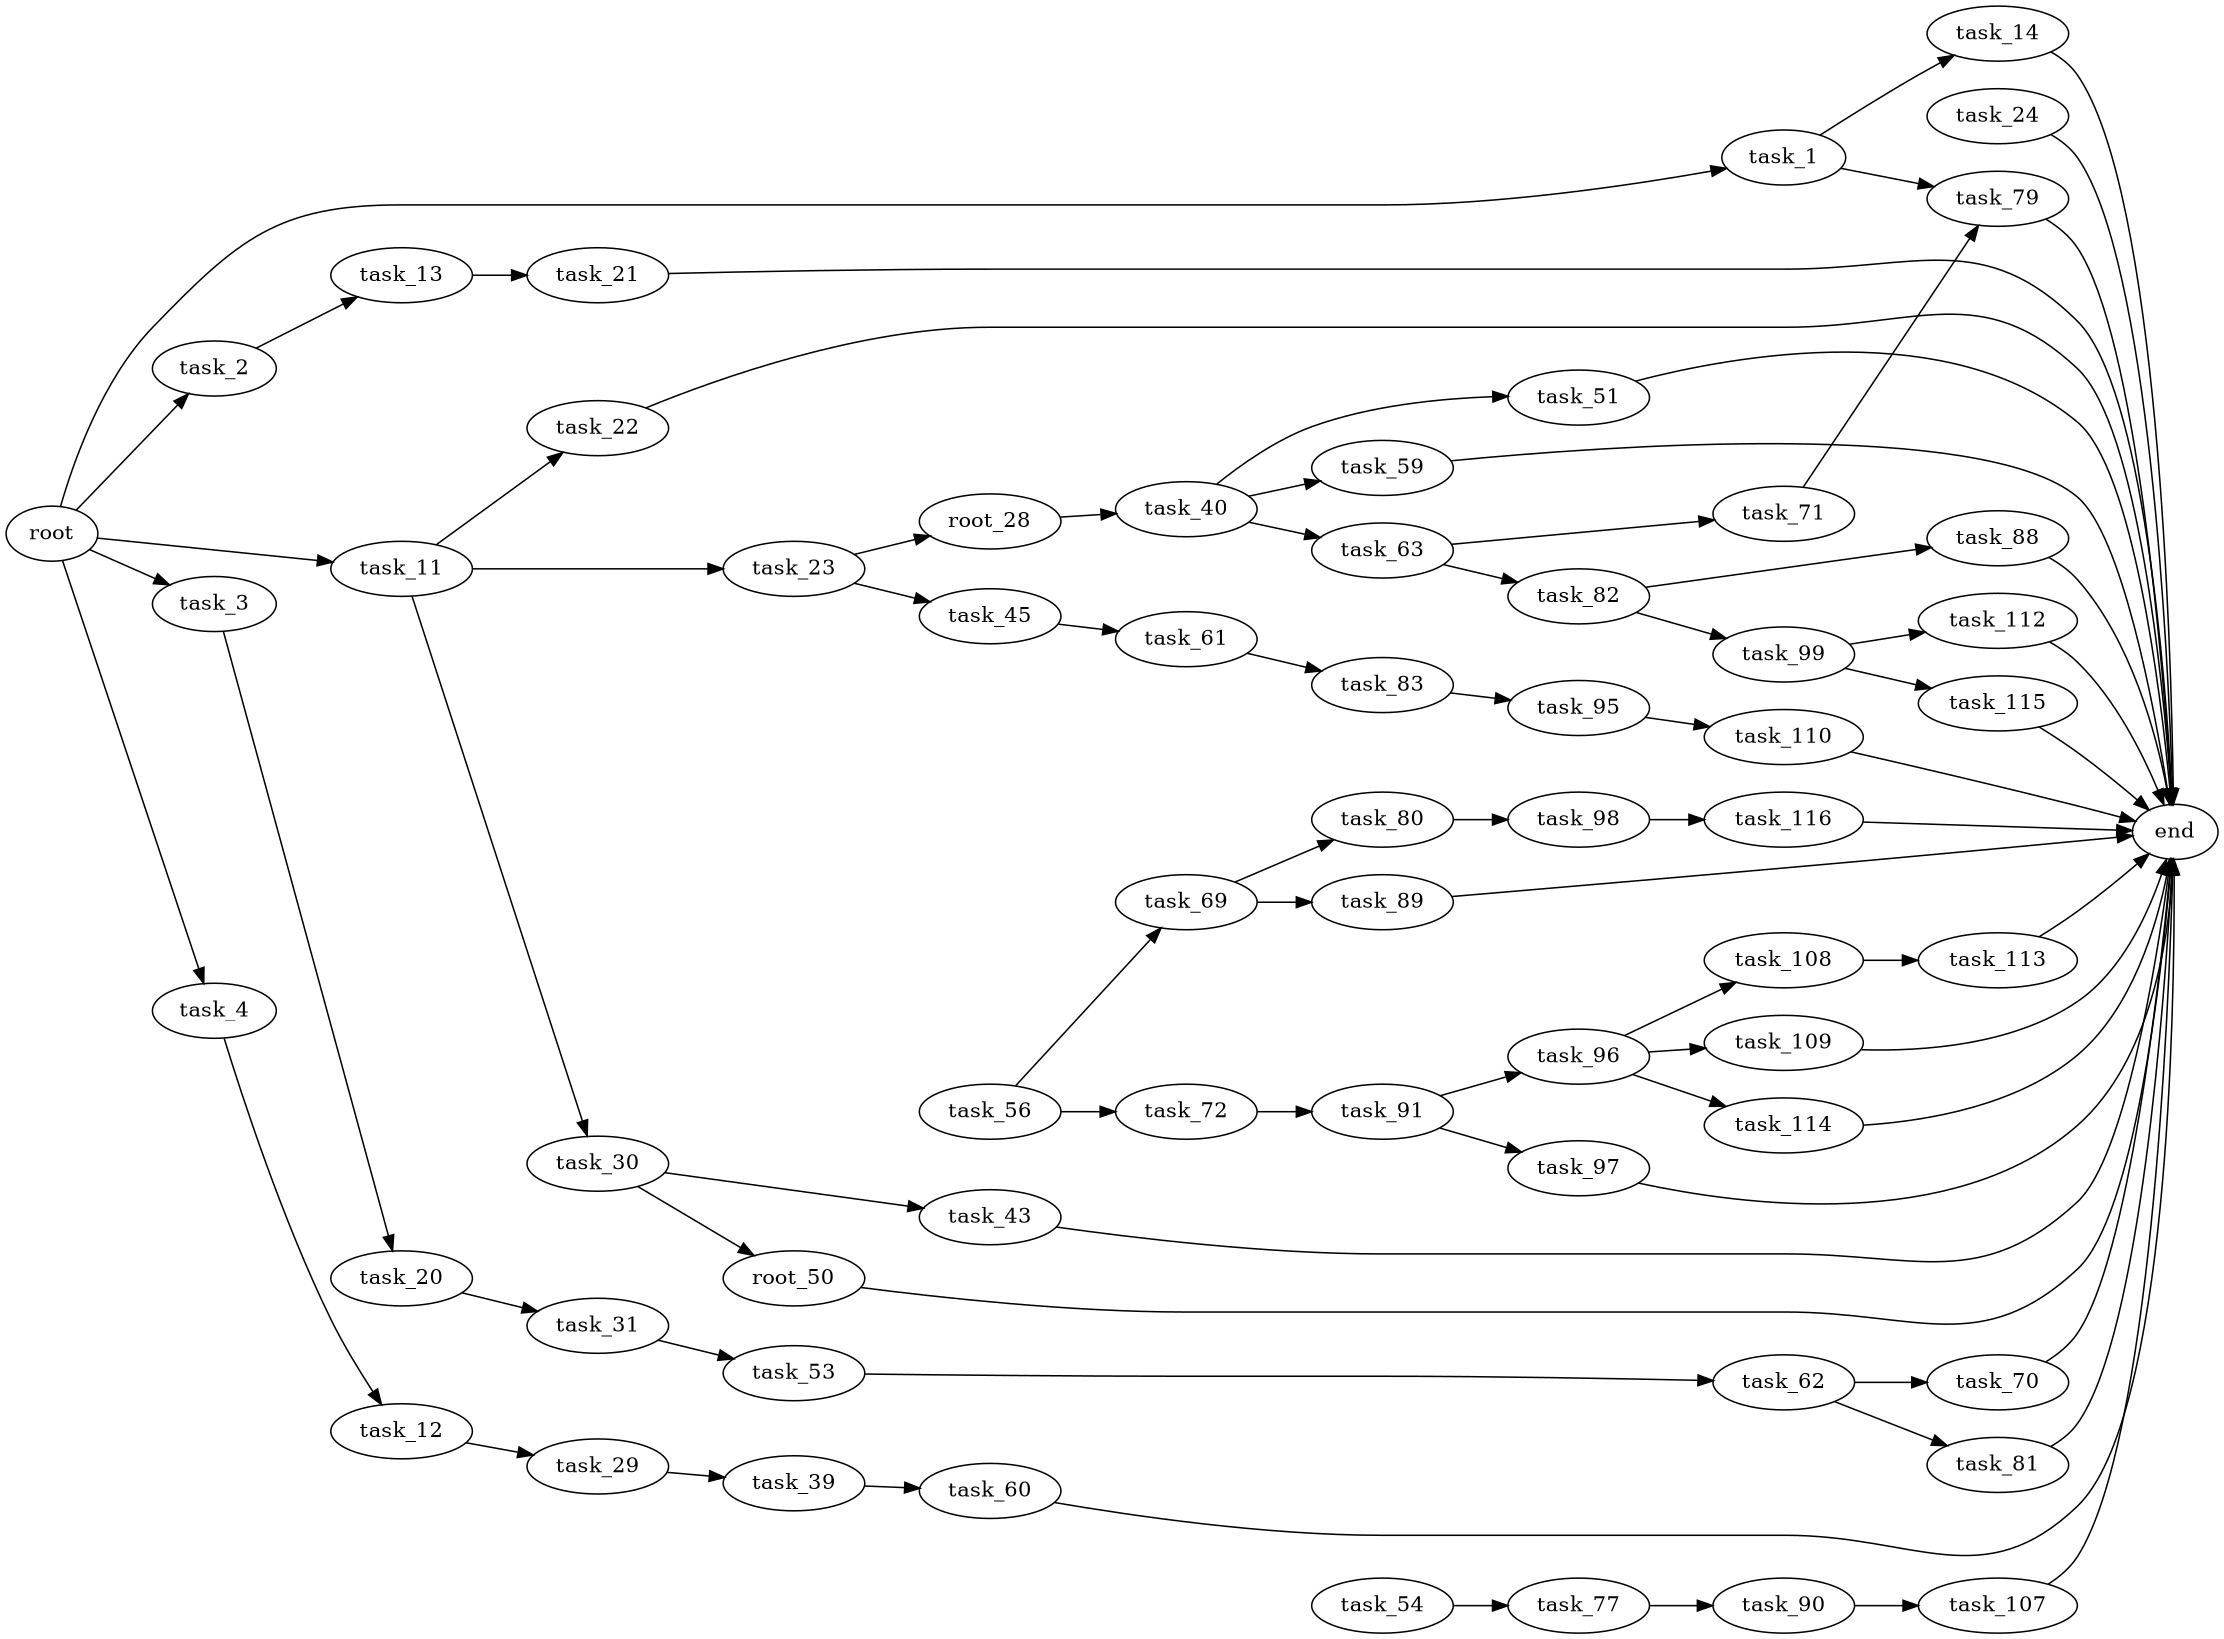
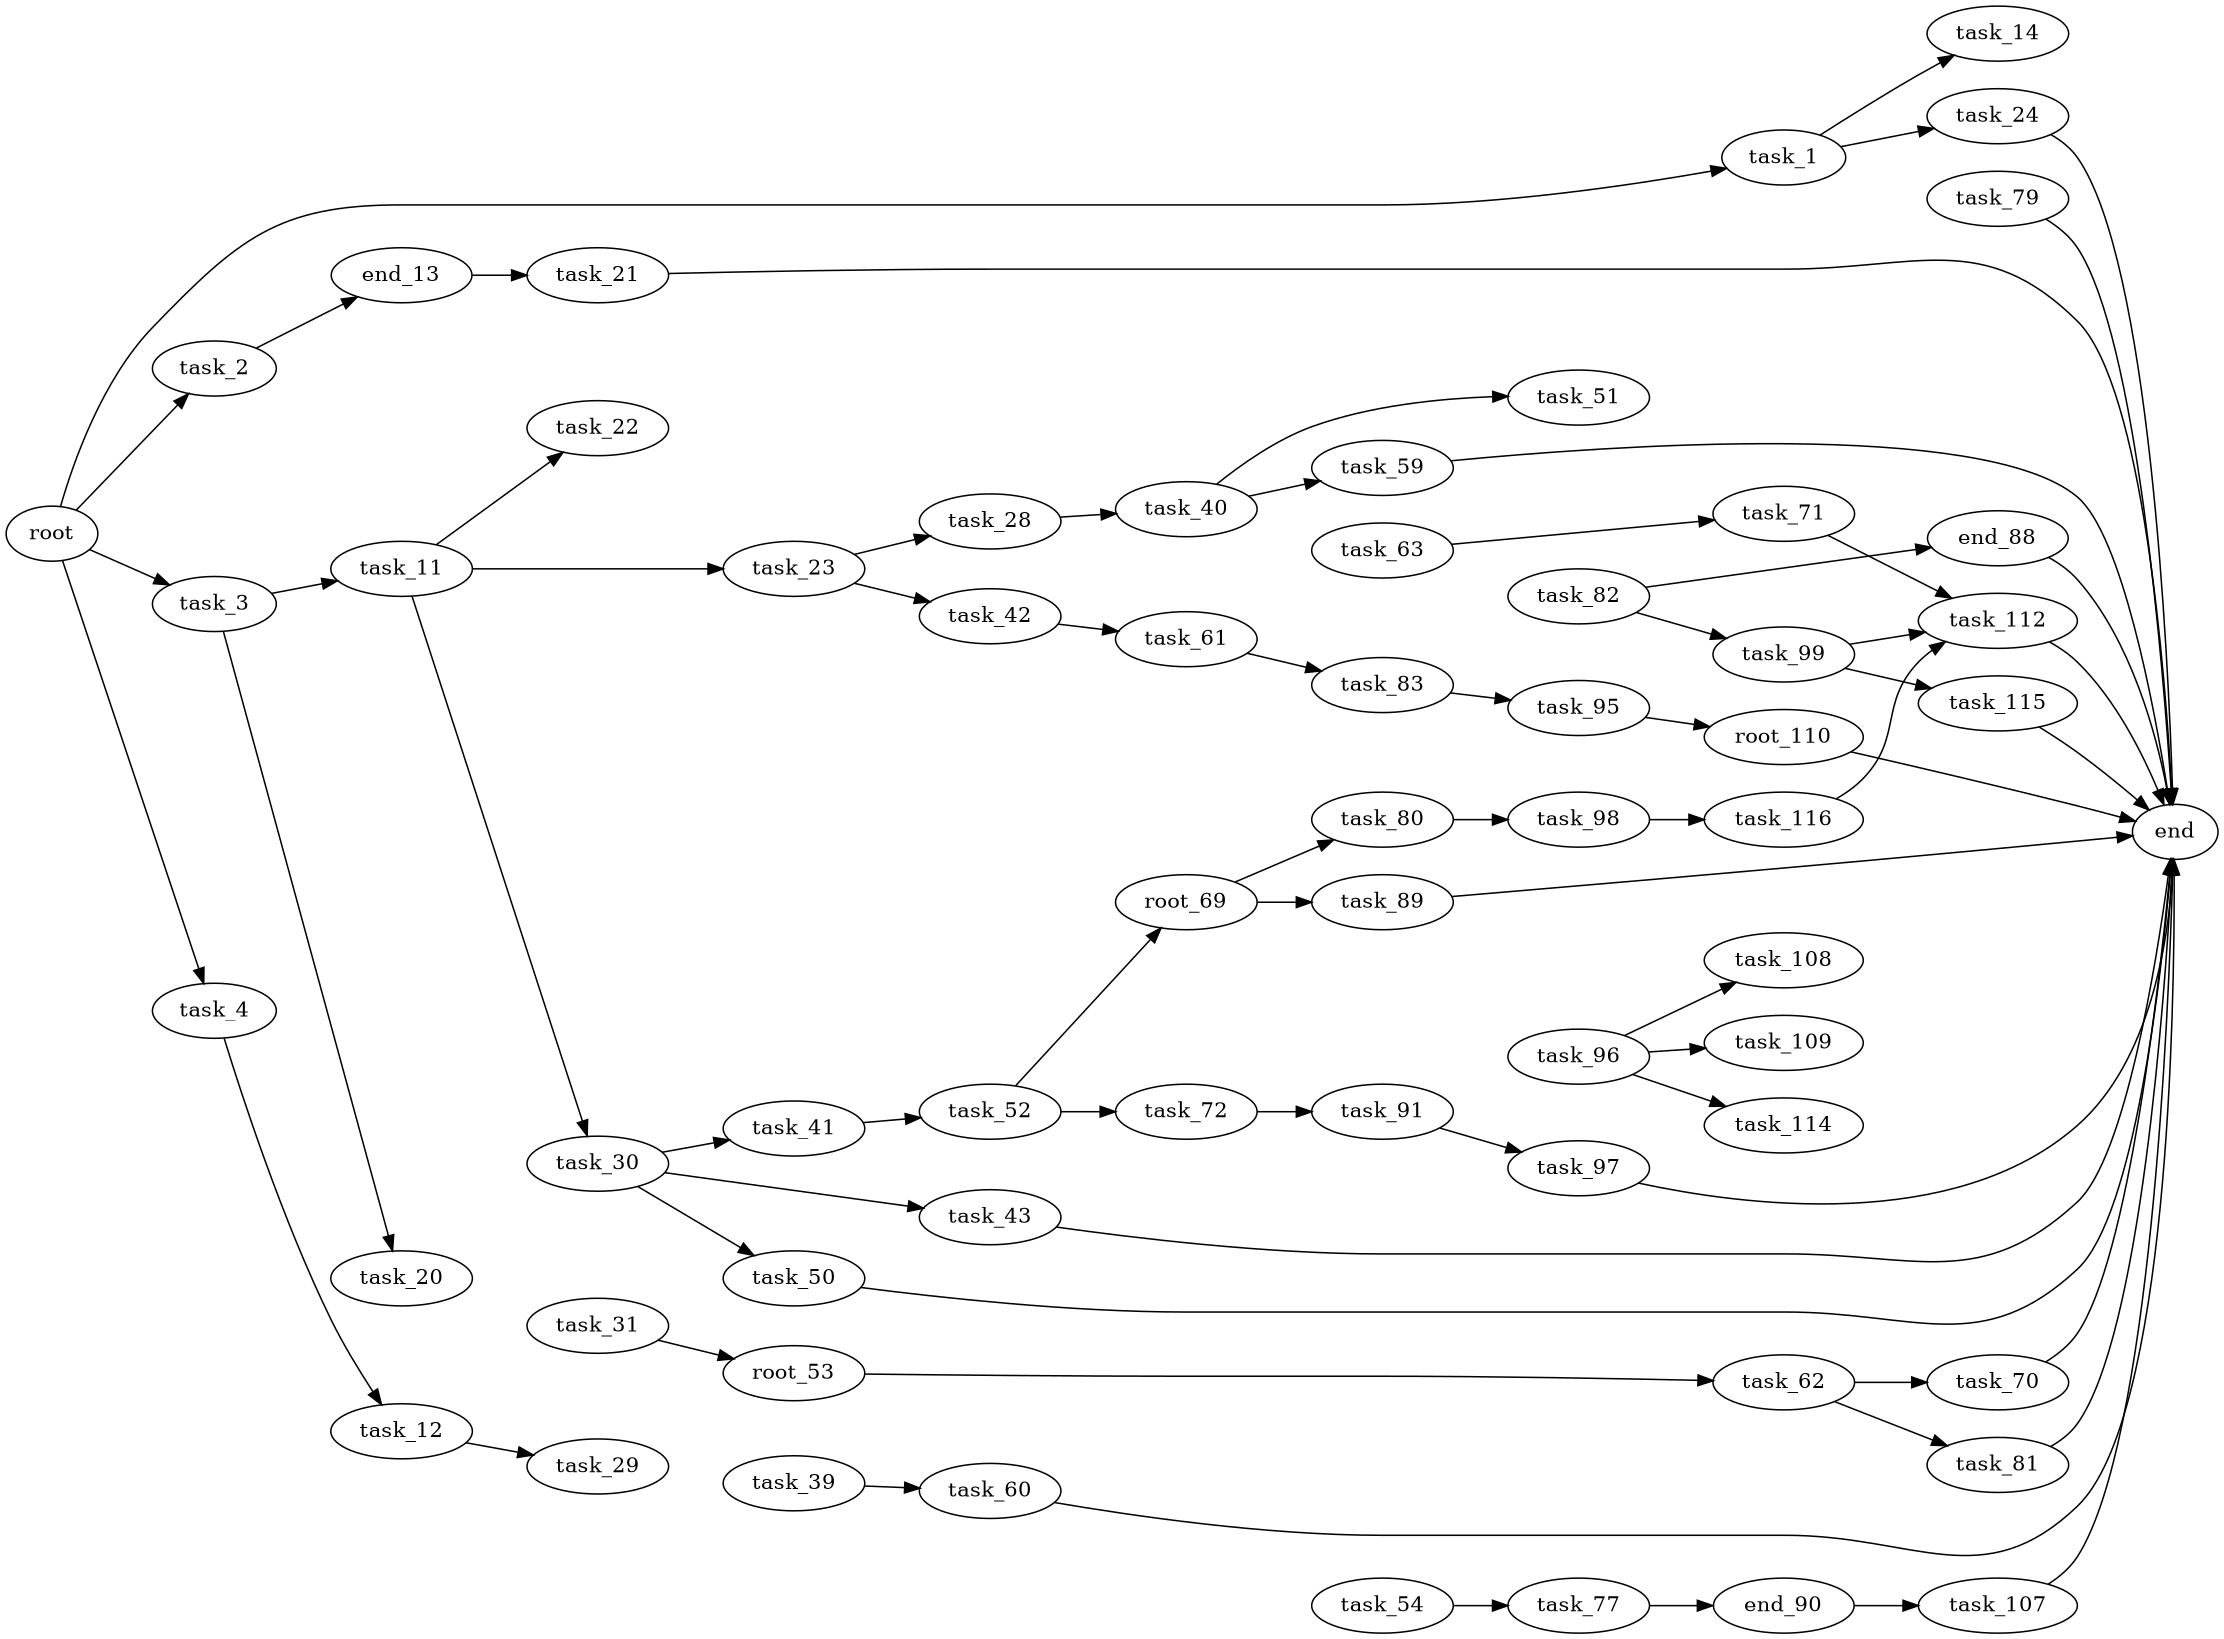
edge "task_1" -> "task_79": now "task_1" -> "task_24"
node "task_13": label "task_13" -> "end_13"
edge "task_22" -> "end": removed
edge "task_71" -> "task_79": now "task_71" -> "task_112"
edge "task_51" -> "end": removed
edge "task_14" -> "end": removed
node "root_28": label "root_28" -> "task_28"
edge "task_40" -> "task_63": removed
node "task_88": label "task_88" -> "end_88"
edge "root" -> "task_11": now "task_3" -> "task_11"
edge "task_63" -> "task_82": removed
node "task_45": label "task_45" -> "task_42"
node "task_110": label "task_110" -> "root_110"
edge "task_116" -> "end": now "task_116" -> "task_112"
node "task_69": label "task_69" -> "root_69"
node "task_113": removed
edge "task_109" -> "end": removed
edge "task_114" -> "end": removed
edge "task_91" -> "task_96": removed
node "task_56": label "task_56" -> "task_52"
node "task_41": added
node "root_50": label "root_50" -> "task_50"
edge "task_20" -> "task_31": removed
node "task_53": label "task_53" -> "root_53"
edge "task_29" -> "task_39": removed
node "task_90": label "task_90" -> "end_90"
